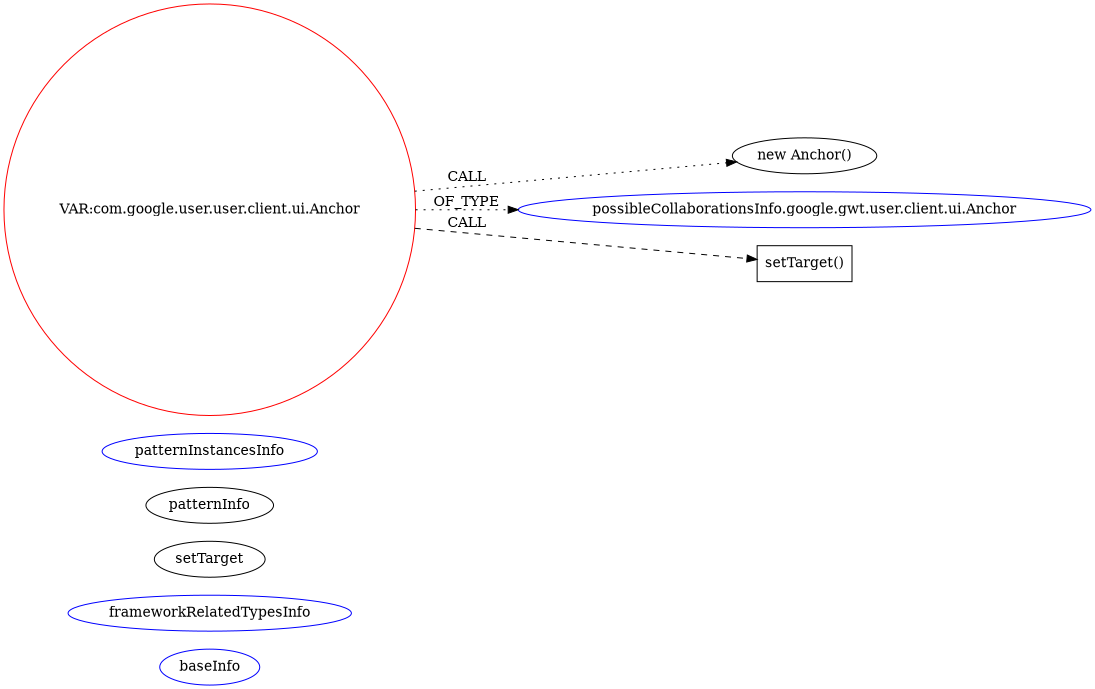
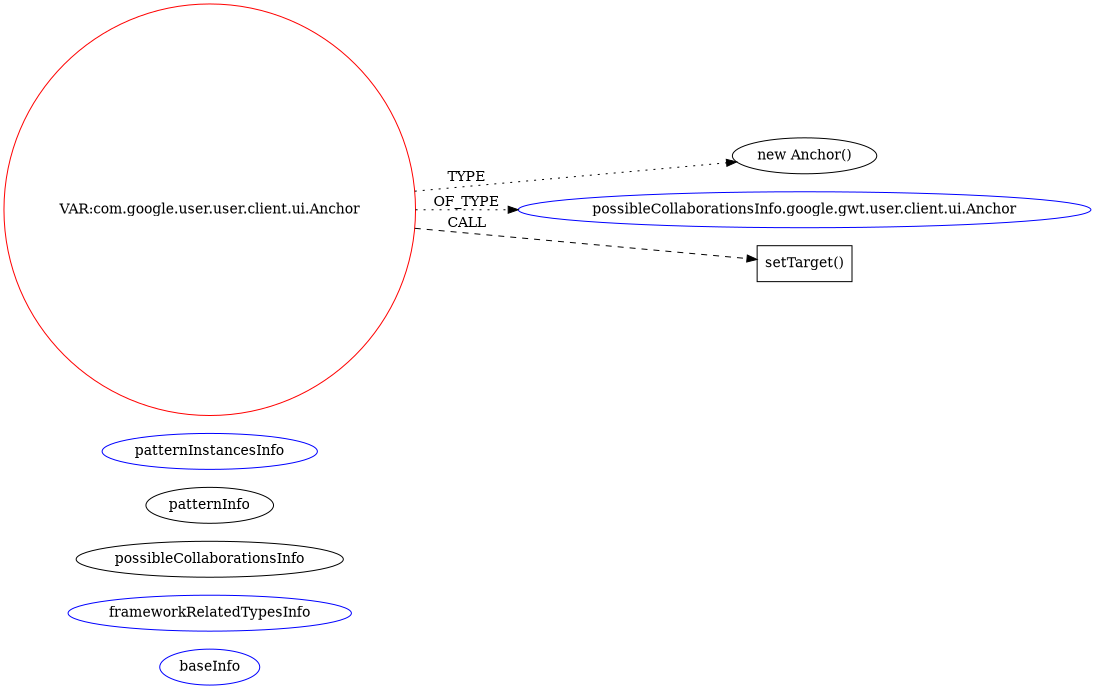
edge "VAR:com.google.user.user.client.ui.Anchor" -> "new Anchor()": label "CALL" -> "TYPE"
node "setTarget": label "setTarget" -> "possibleCollaborationsInfo"
